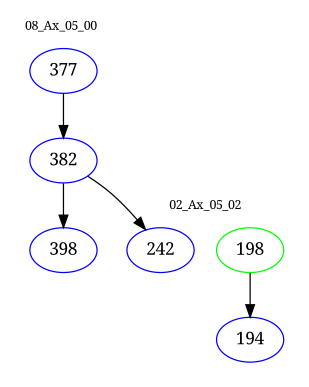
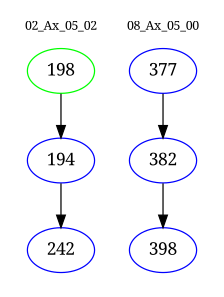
edge "382" -> "242": now "194" -> "242"
